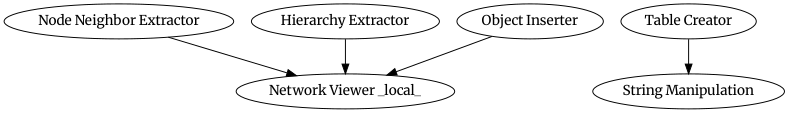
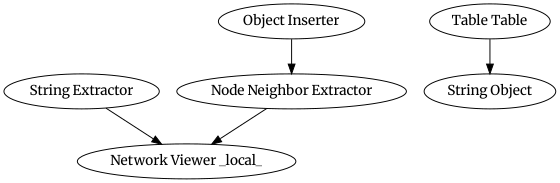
node "Hierarchy Extractor": label "Hierarchy Extractor" -> "String Extractor"
node "Table Creator": label "Table Creator" -> "Table Table"
edge "Object Inserter" -> "Network Viewer _local_": now "Object Inserter" -> "Node Neighbor Extractor"
node "String Manipulation": label "String Manipulation" -> "String Object"
